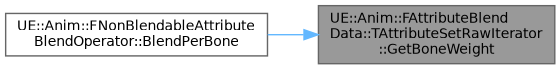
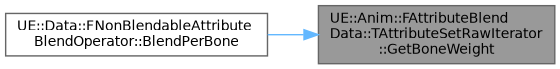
node "UE::Anim::FNonBlendableAttribute BlendOperator::BlendPerBone": label "UE::Anim::FNonBlendableAttribute BlendOperator::BlendPerBone" -> "UE::Data::FNonBlendableAttribute BlendOperator::BlendPerBone"
